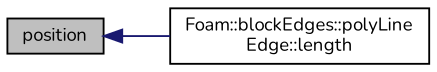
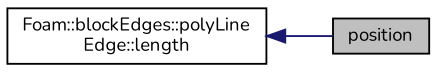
edge "Foam::blockEdges::polyLine Edge::length" -> "position": reversed
